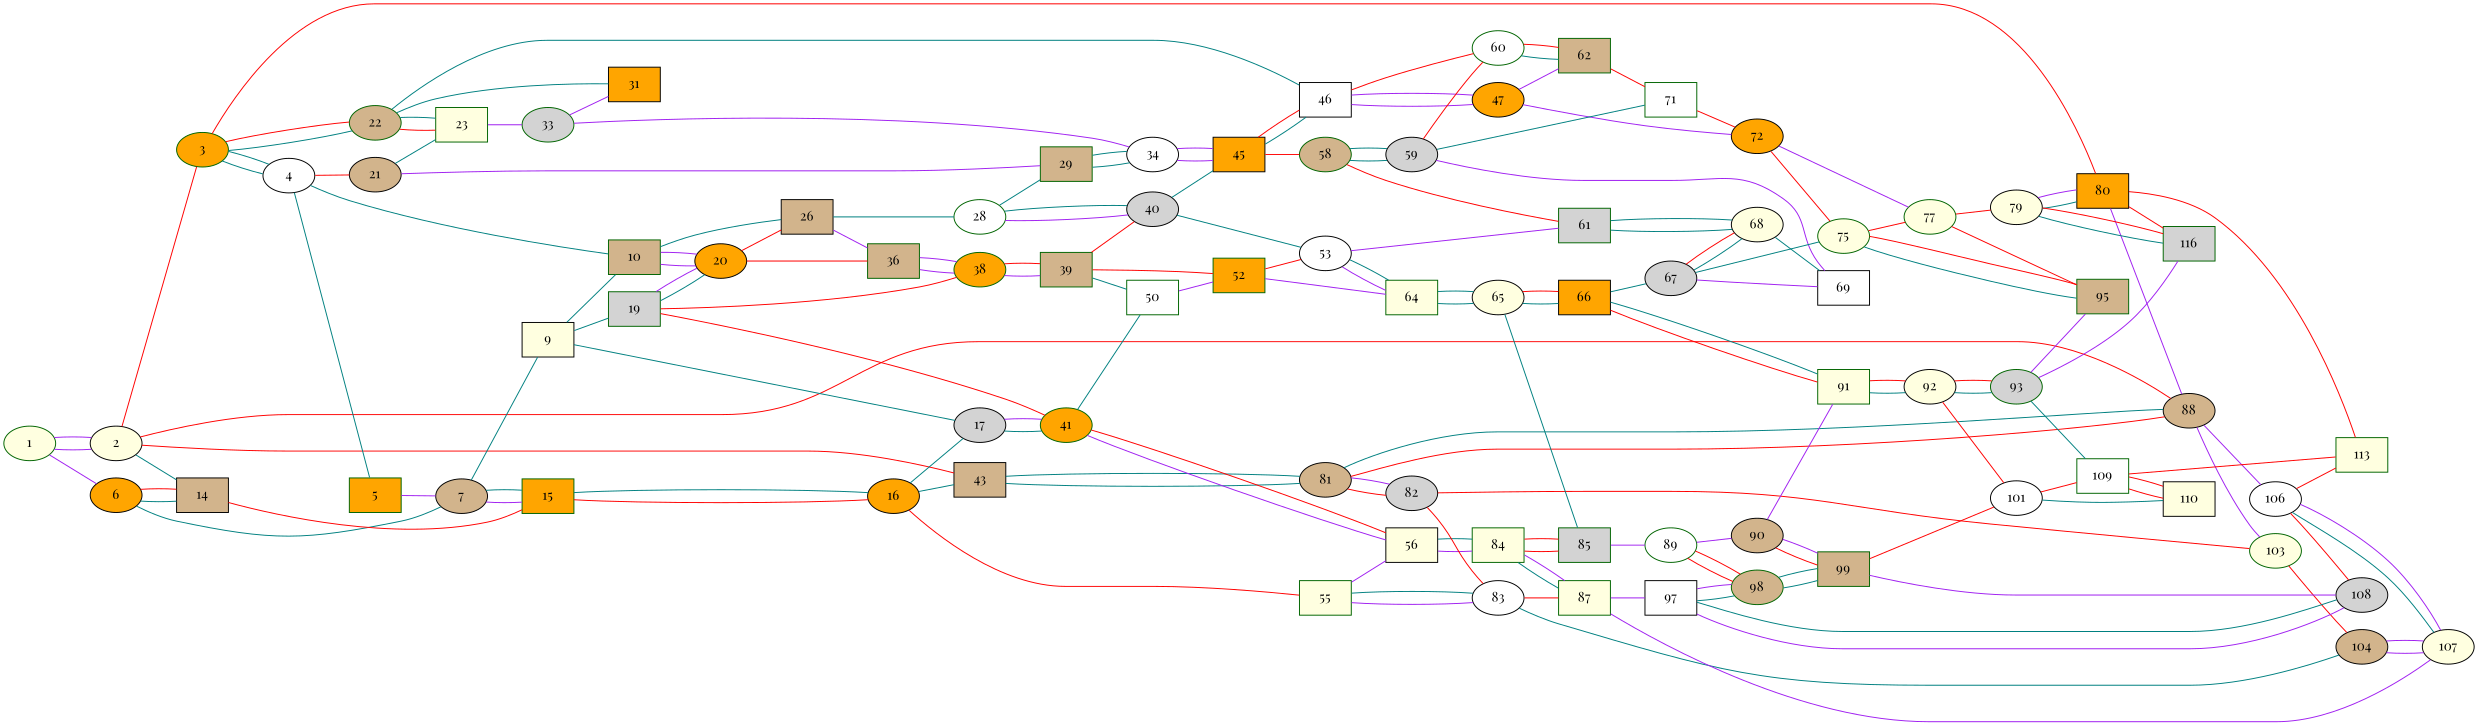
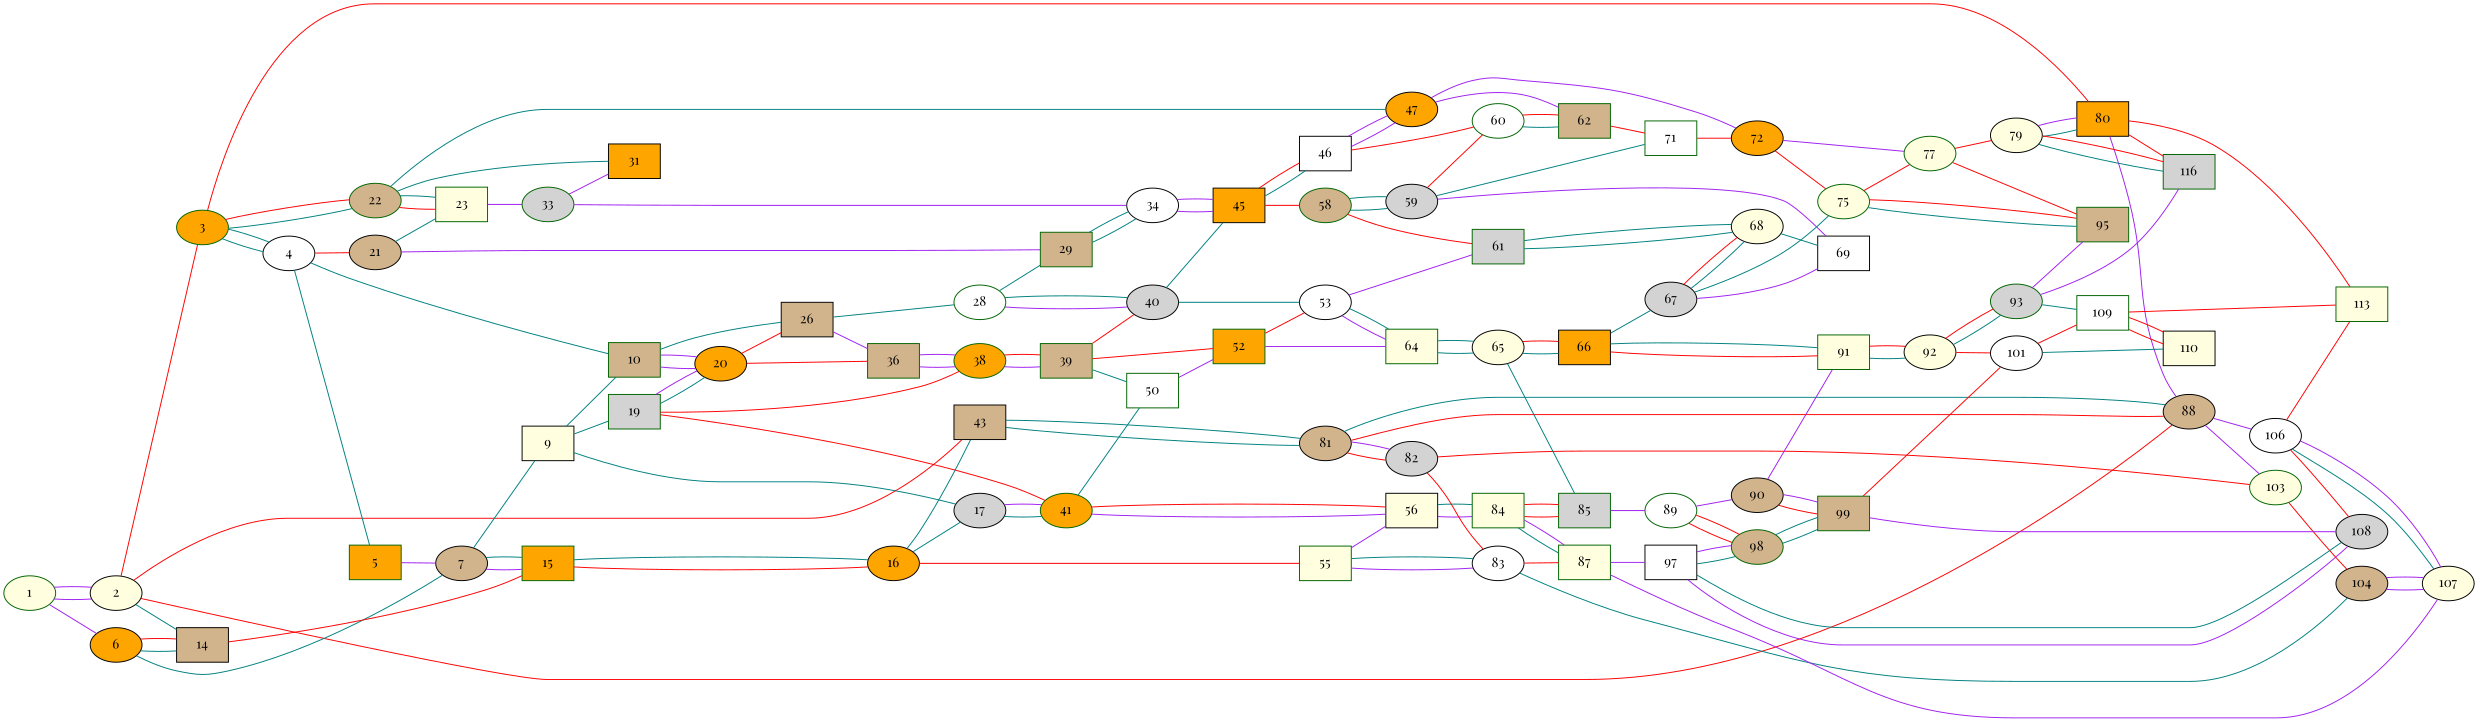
edge "46" -- "22": now "47" -- "22"
